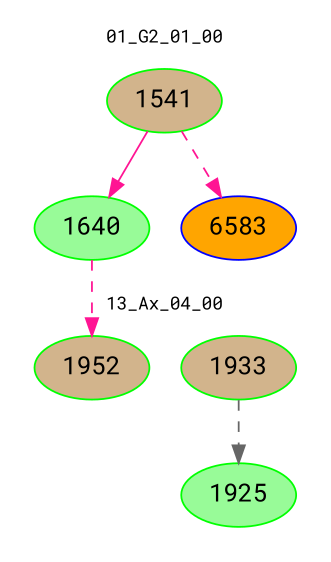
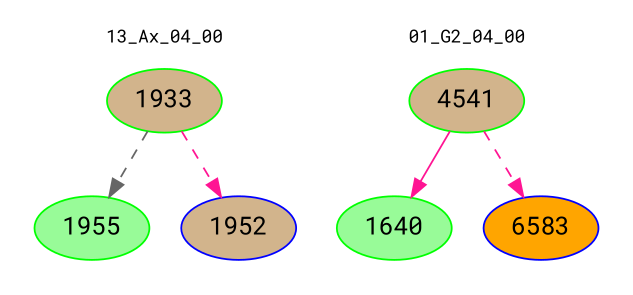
cluster "01_G2_01_00": label "01_G2_01_00" -> "01_G2_04_00"
node "1541": label "1541" -> "4541"
edge "1640" -> "1952": now "1933" -> "1952"
node "1952": color green -> blue
node "1925": label "1925" -> "1955"
